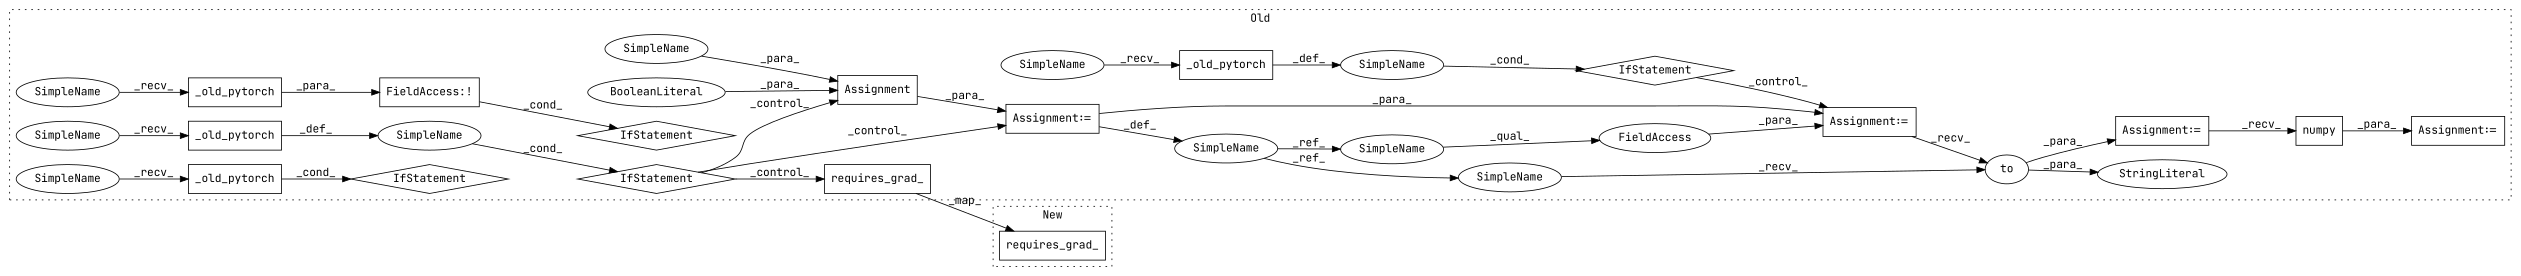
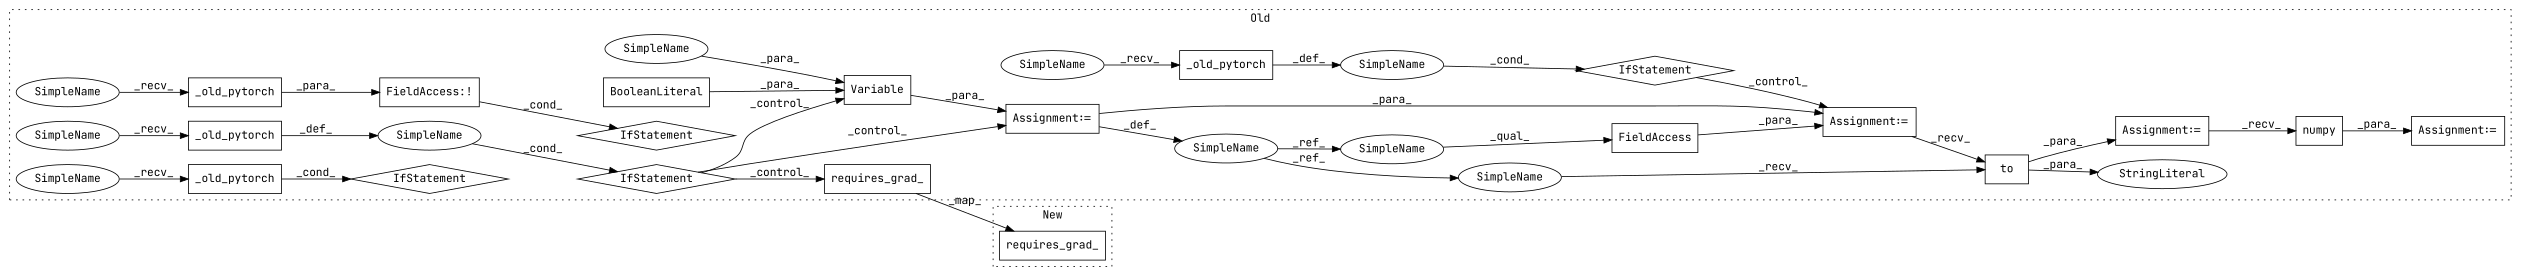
node "Assignment": label "Assignment" -> "Variable"
node "BooleanLiteral": shape ellipse -> box
node "FieldAccess": shape ellipse -> box
node "to": shape ellipse -> box
